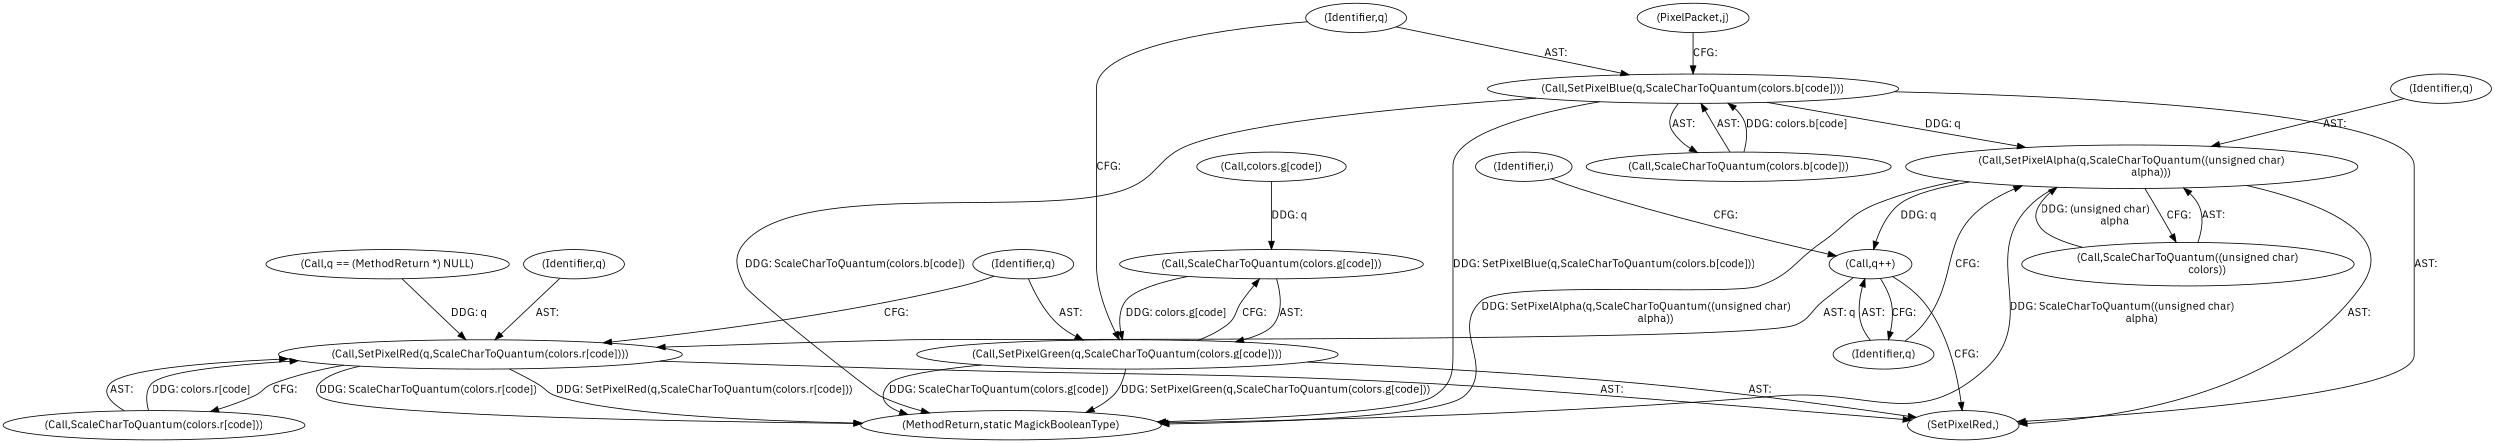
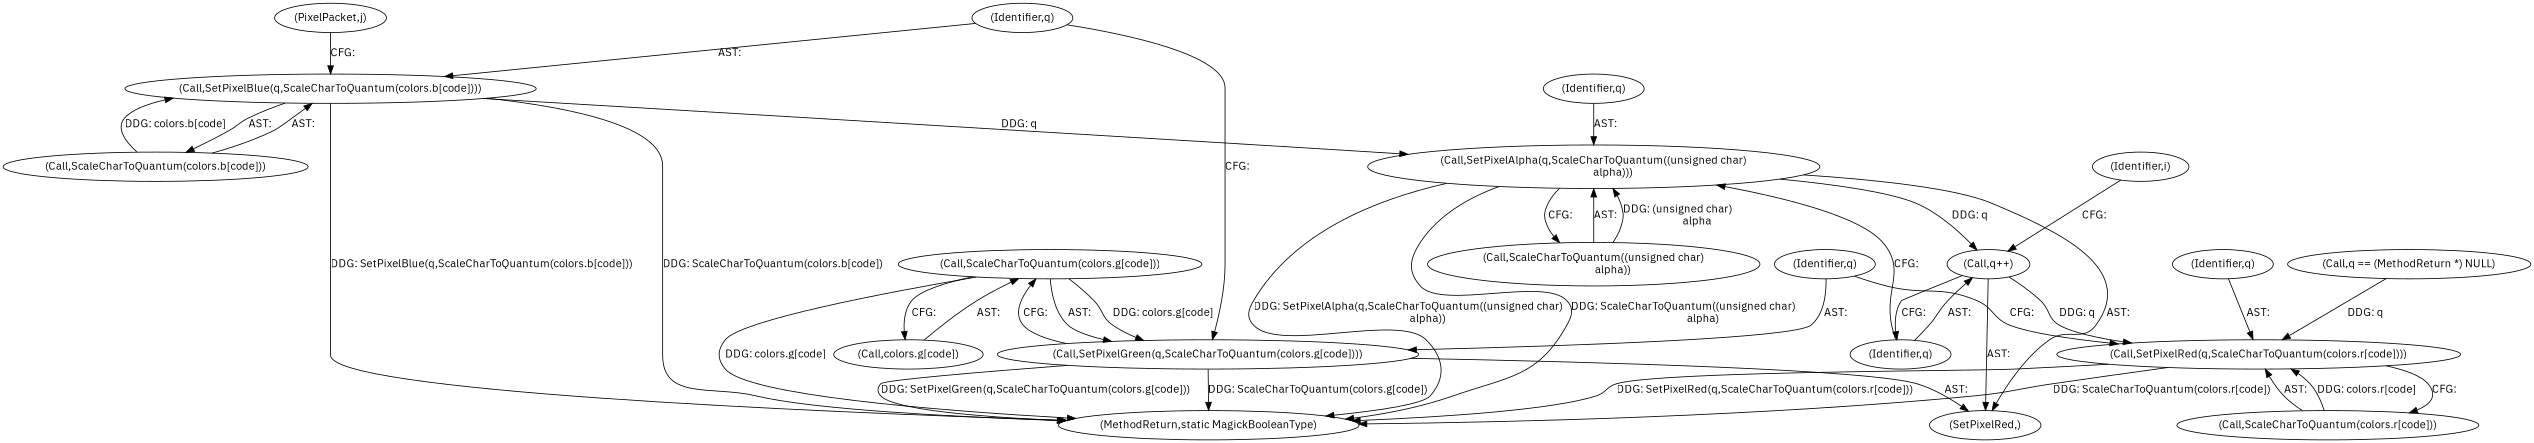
edge "(Call,SetPixelBlue(q,ScaleCharToQuantum(colors.b[code])))" -> "(SetPixelRed,)": removed, label "AST:"
edge "(Call,colors.g[code])" -> "(Call,ScaleCharToQuantum(colors.g[code]))": label "DDG: q" -> "AST: "
node "(Call,ScaleCharToQuantum((unsigned char) colors))": label "(Call,ScaleCharToQuantum((unsigned char) colors))" -> "(Call,ScaleCharToQuantum((unsigned char) alpha))"
edge "(Call,ScaleCharToQuantum(colors.g[code]))" -> "(Call,colors.g[code])": added, label "CFG:"
edge "(Call,q++)" -> "(Call,SetPixelRed(q,ScaleCharToQuantum(colors.r[code])))": label "AST: q" -> "DDG: q"
edge "(Call,q++)" -> "(SetPixelRed,)": label "CFG: " -> "AST: "
edge "(Call,SetPixelRed(q,ScaleCharToQuantum(colors.r[code])))" -> "(SetPixelRed,)": removed, label "AST:"
edge "(Call,ScaleCharToQuantum(colors.g[code]))" -> "(MethodReturn,static MagickBooleanType)": added, label "DDG: colors.g[code]"
